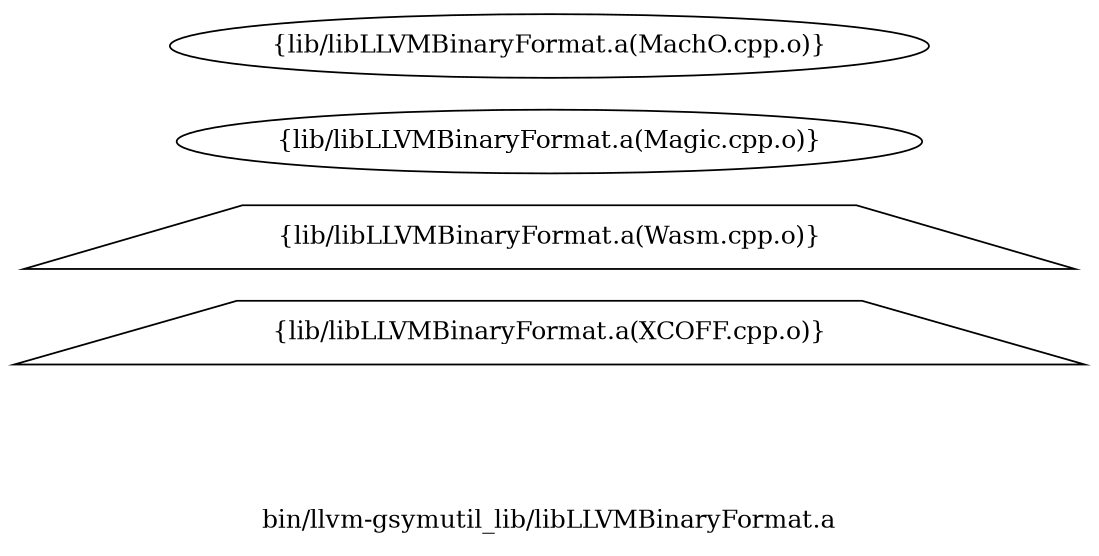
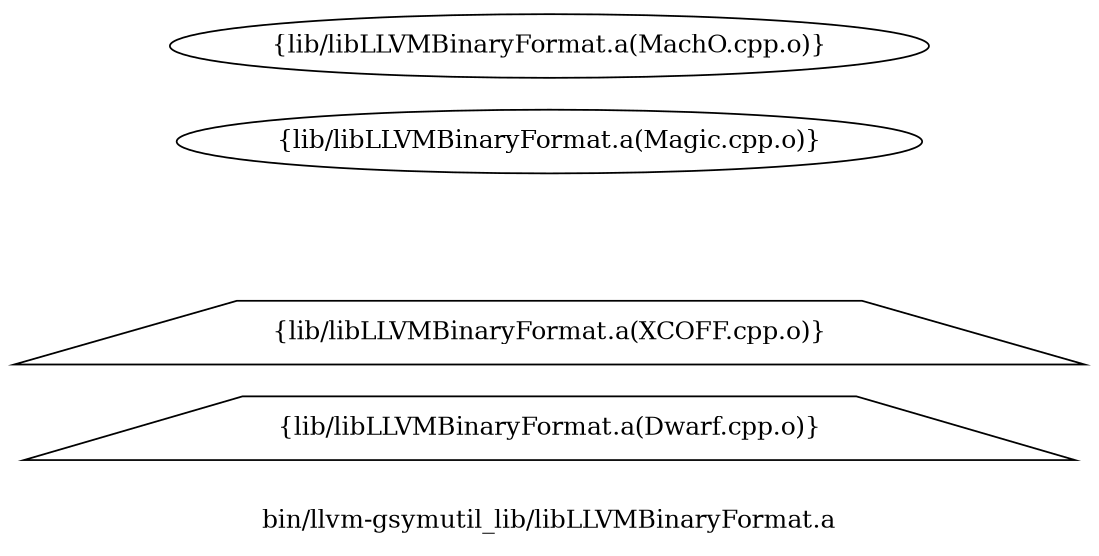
node "{lib/libLLVMBinaryFormat.a(Wasm.cpp.o)}": removed
node "{lib/libLLVMBinaryFormat.a(Dwarf.cpp.o)}": added
